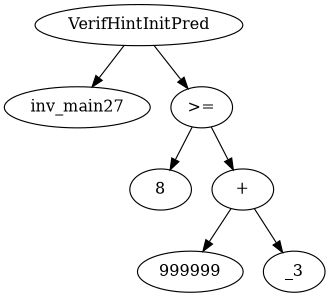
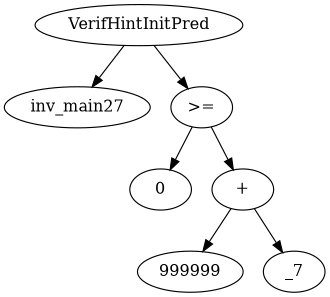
node "8": label "8" -> "0"
node "_3": label "_3" -> "_7"
